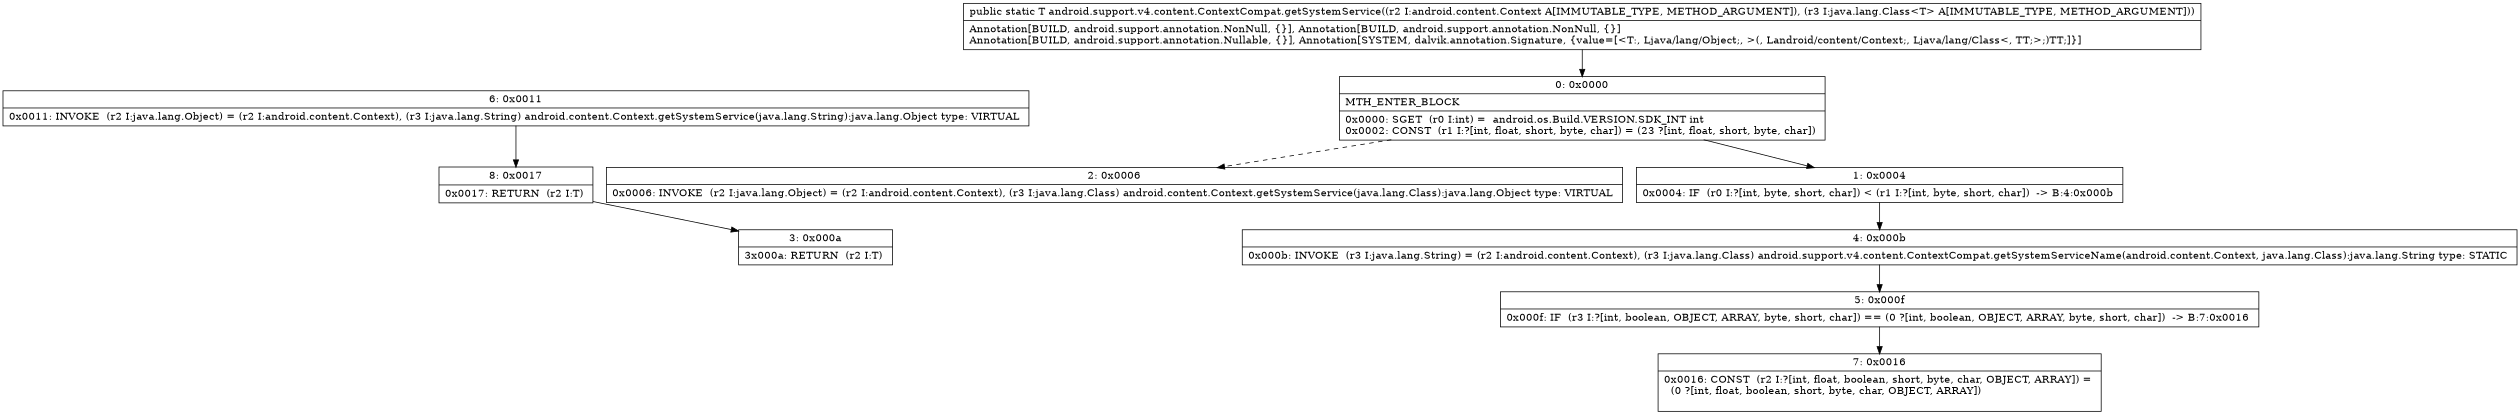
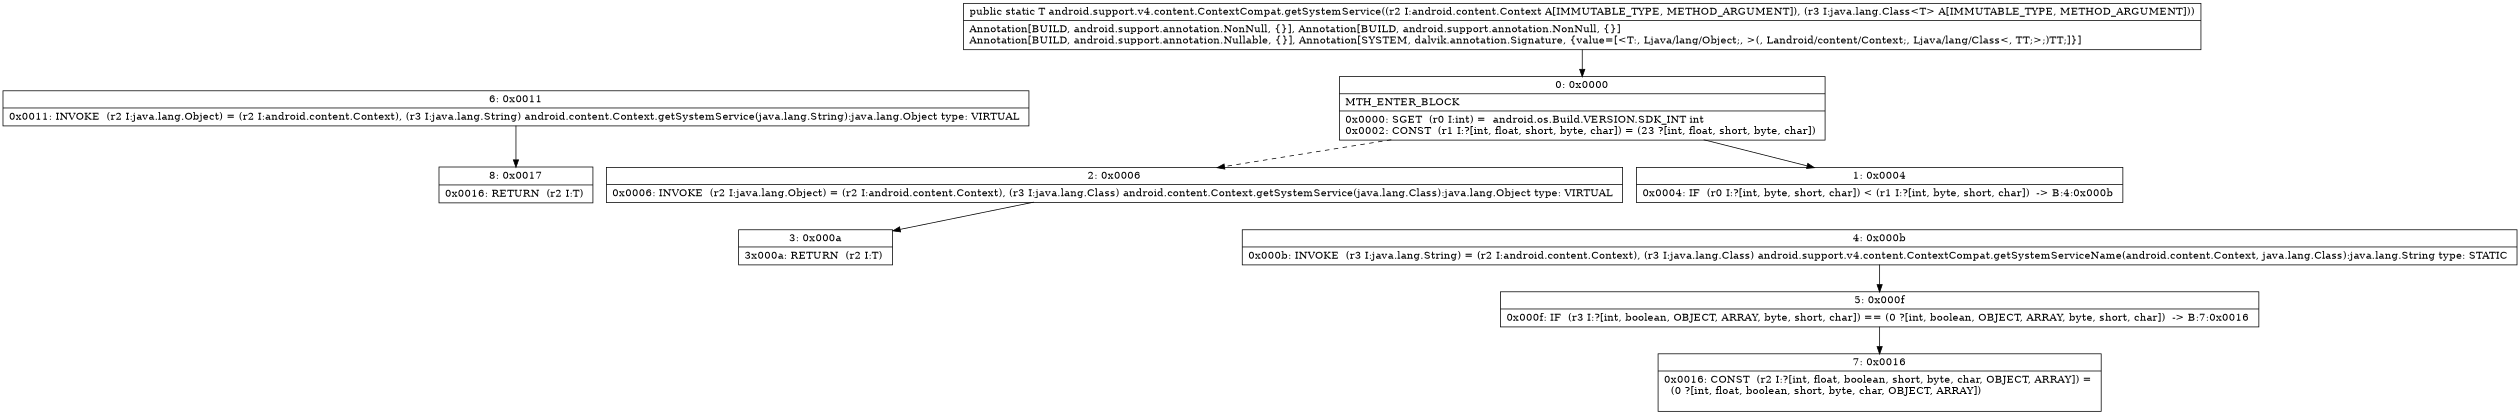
node "8: 0x0017": text "0x0017: RETURN  (r2 I:T)" -> "0x0016: RETURN  (r2 I:T)"
edge "1: 0x0004" -> "4: 0x000b": removed
edge "8: 0x0017" -> "3: 0x000a": now "2: 0x0006" -> "3: 0x000a"
